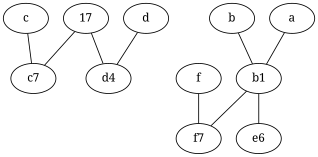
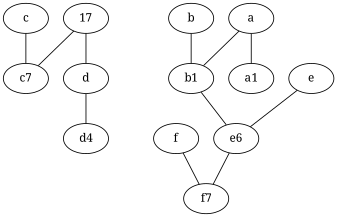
edge "17" -- "d4": now "17" -- "d"
node "a1": added
node "e": added
edge "b1" -- "f7": now "e6" -- "f7"
